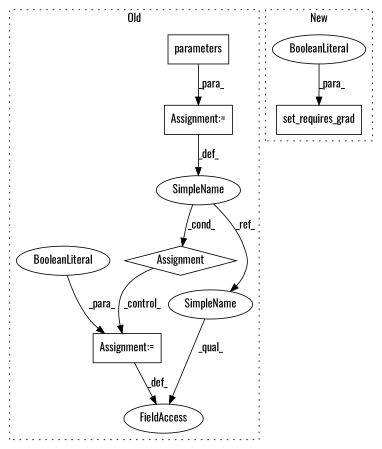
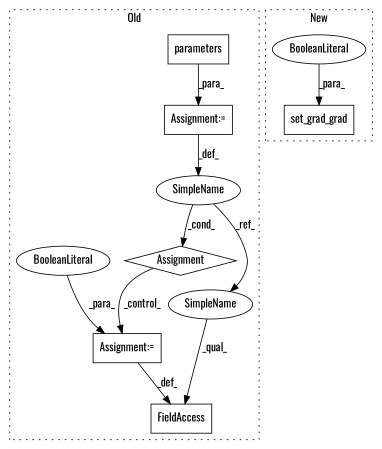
node "set_requires_grad": label "set_requires_grad" -> "set_grad_grad"
node "FieldAccess": shape ellipse -> box
